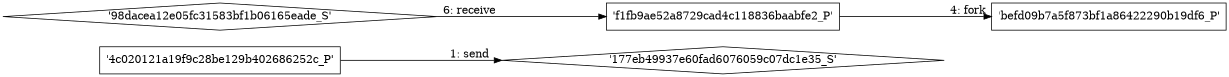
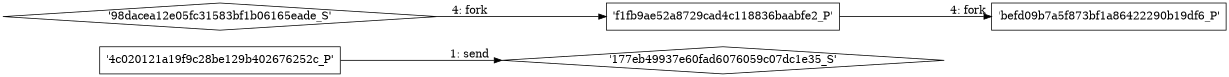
edge "'98dacea12e05fc31583bf1b06165eade_S'" -> "'f1fb9ae52a8729cad4c118836baabfe2_P'": label "6: receive" -> "4: fork"
node "'4c020121a19f9c28be129b402686252c_P'": label "'4c020121a19f9c28be129b402686252c_P'" -> "'4c020121a19f9c28be129b402676252c_P'"
